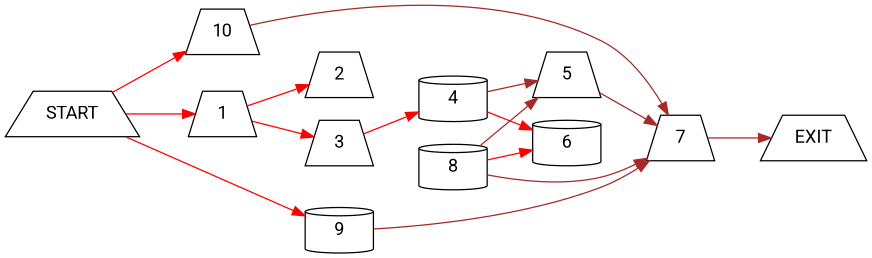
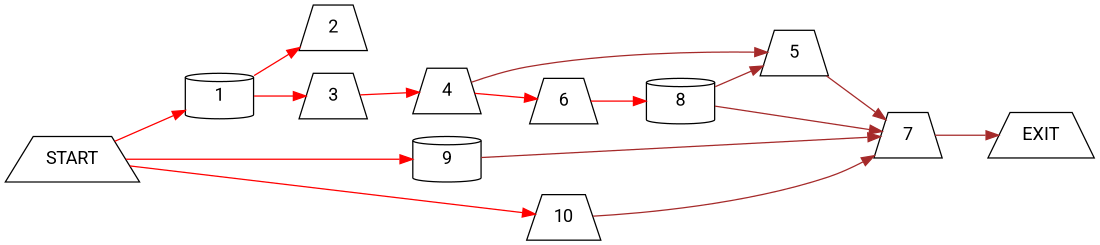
node "4": shape cylinder -> trapezium
node "1": shape trapezium -> cylinder
node "6": shape cylinder -> trapezium
edge "8" -> "6": reversed
